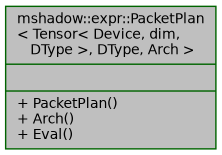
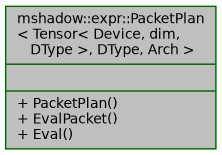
node "mshadow::expr::PacketPlan": text "+ Arch()" -> "+ EvalPacket()"
